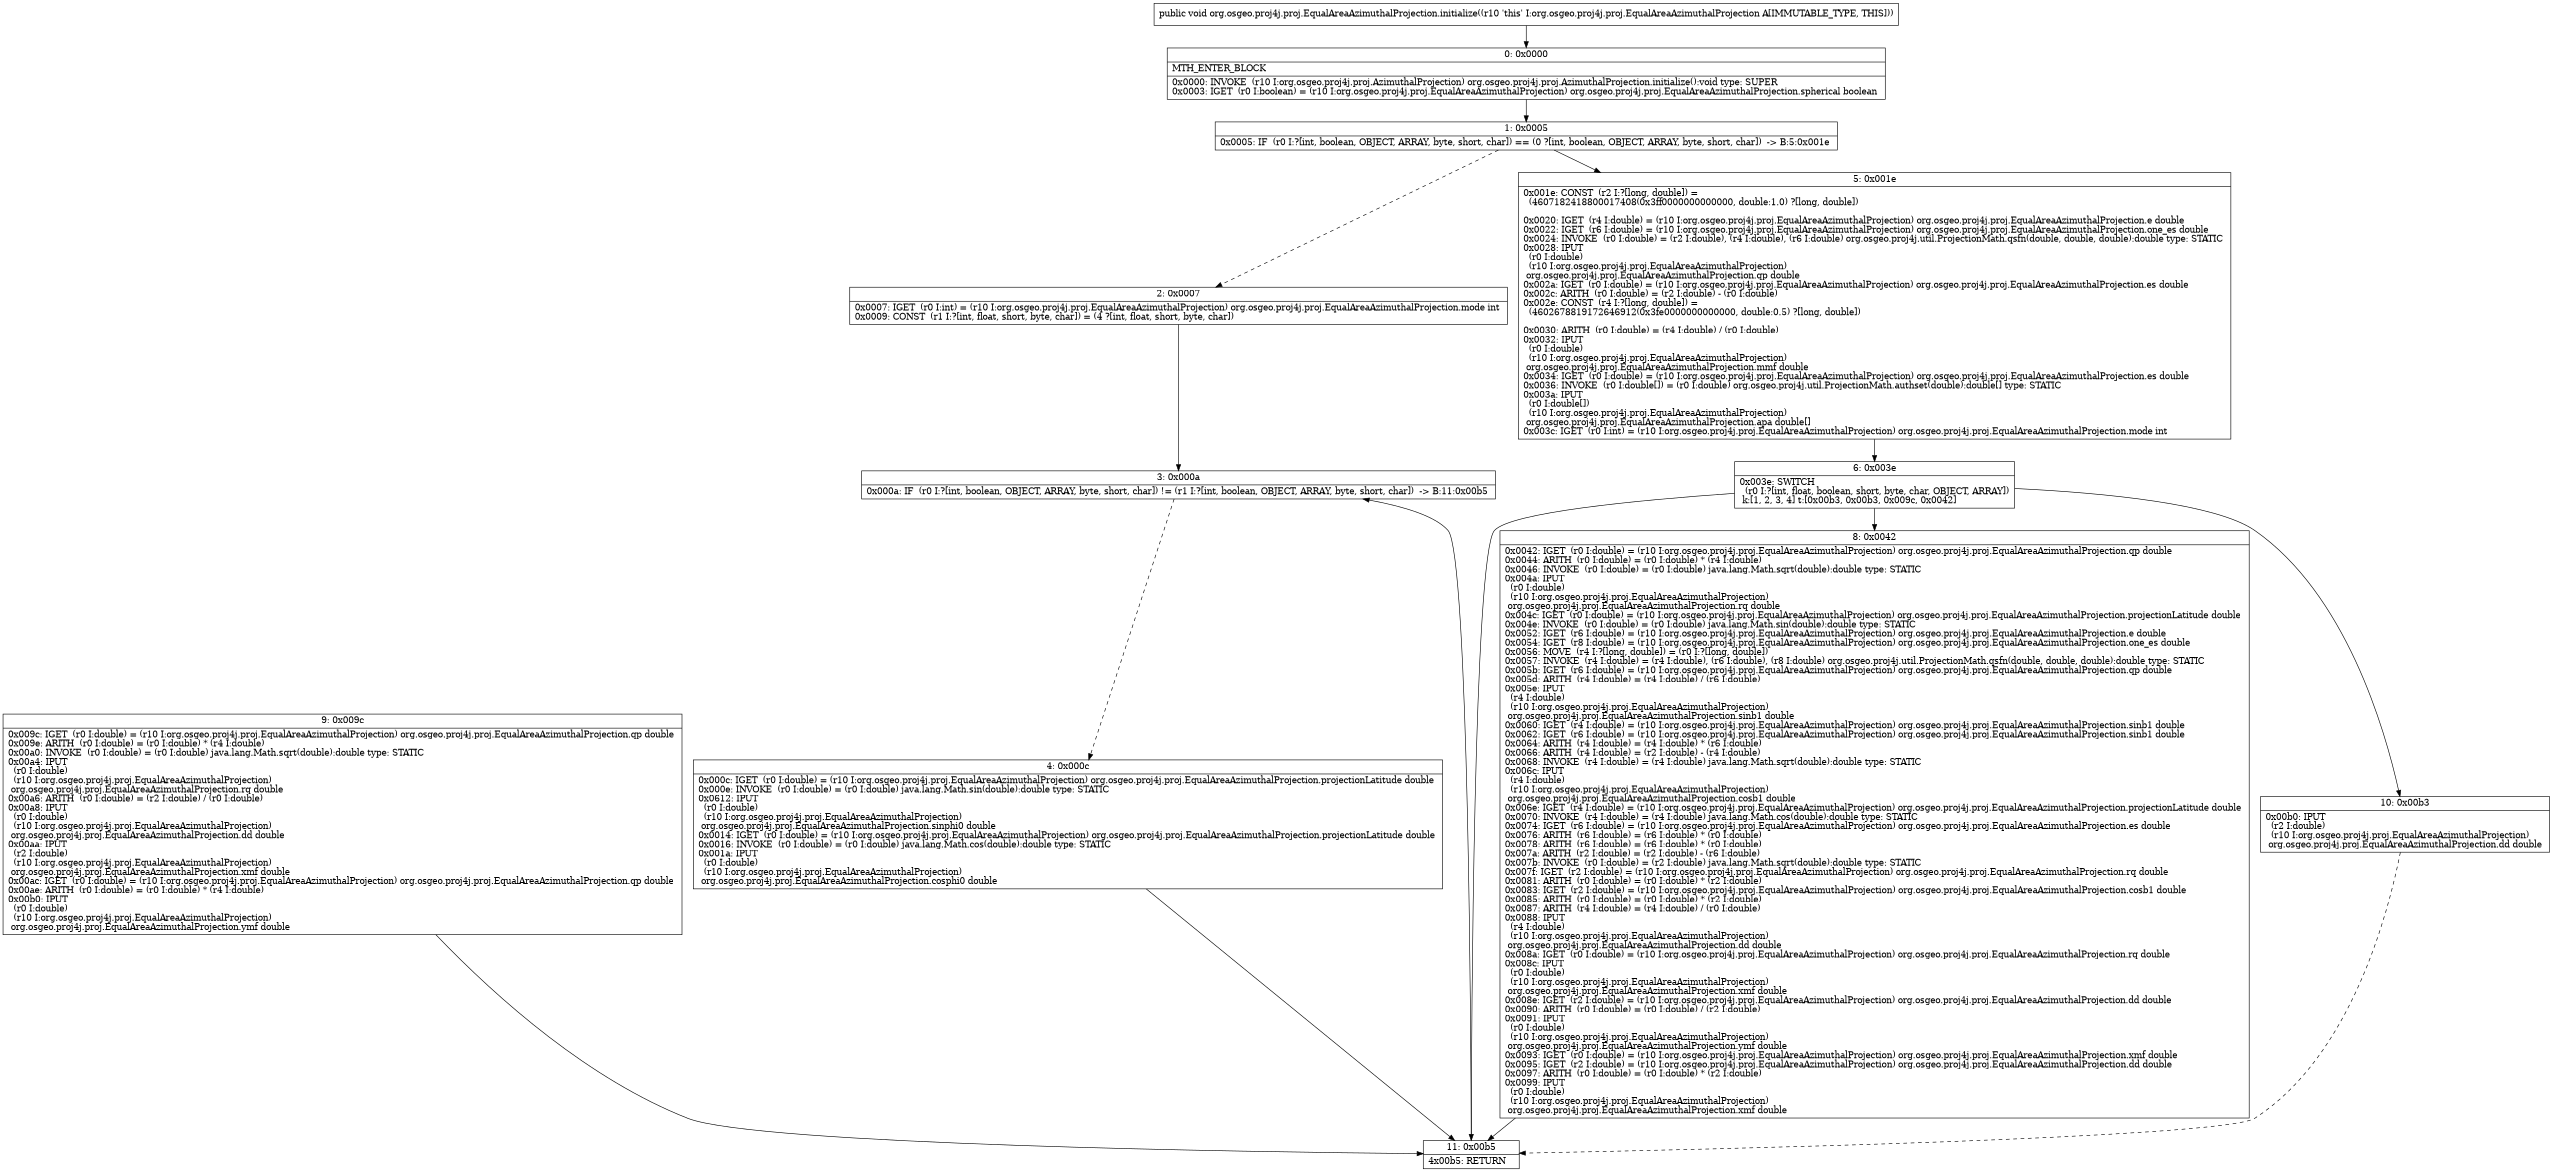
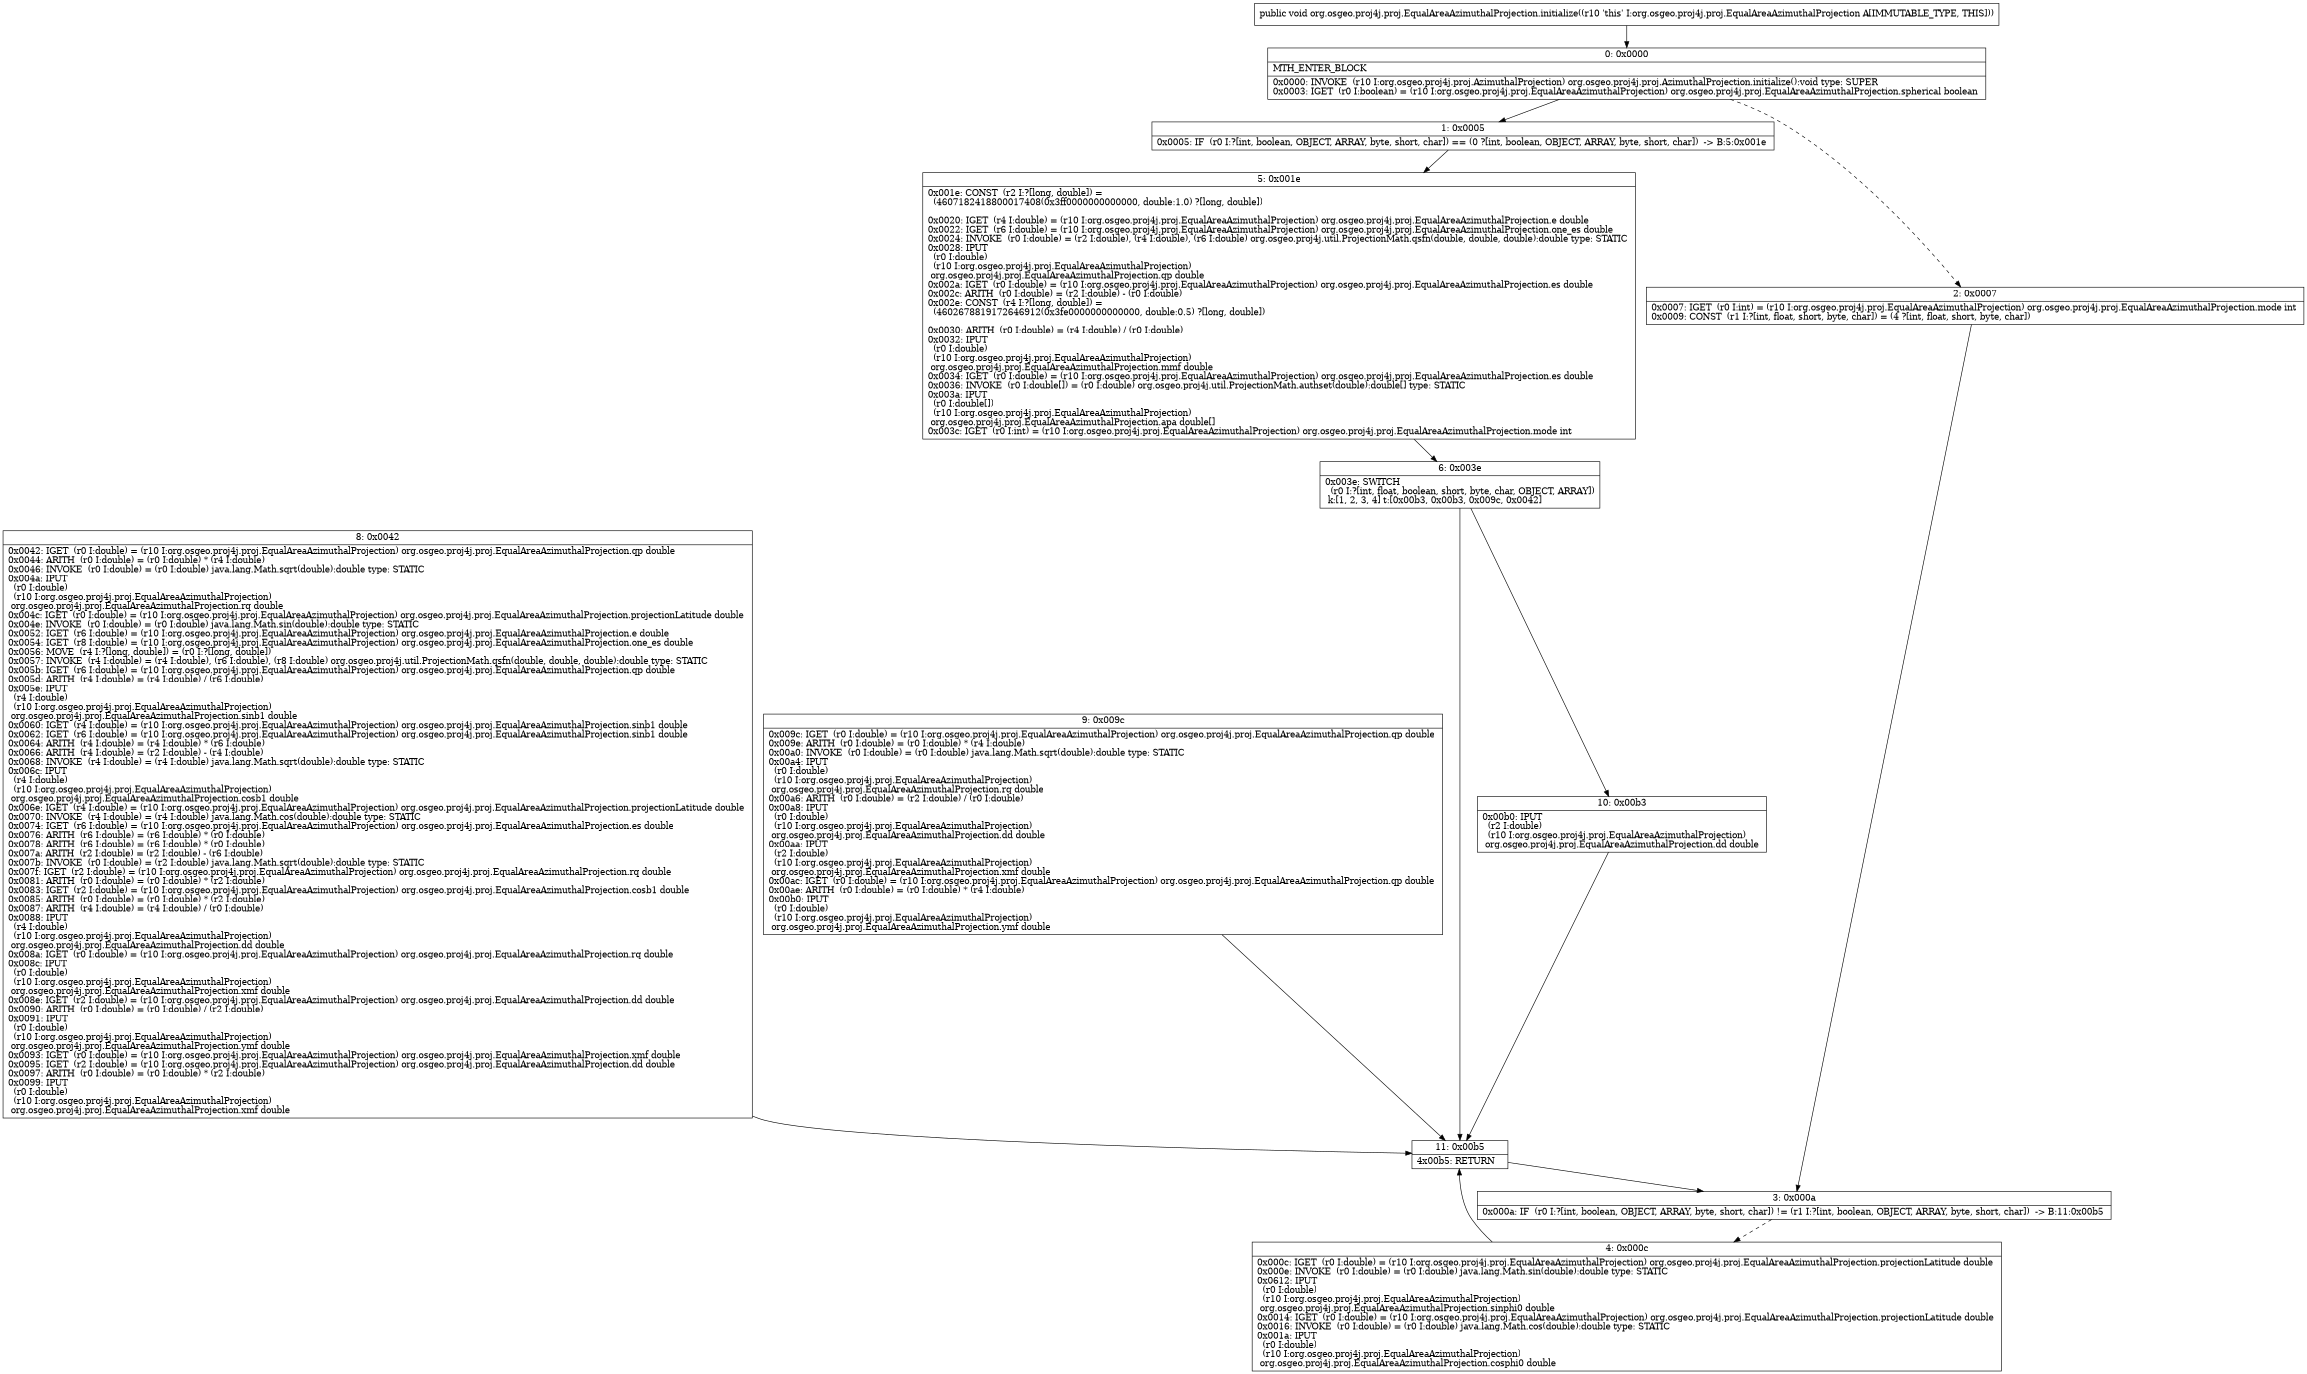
edge "1: 0x0005" -> "2: 0x0007": now "0: 0x0000" -> "2: 0x0007"
edge "6: 0x003e" -> "8: 0x0042": removed
edge "10: 0x00b3" -> "11: 0x00b5": style dashed -> solid
